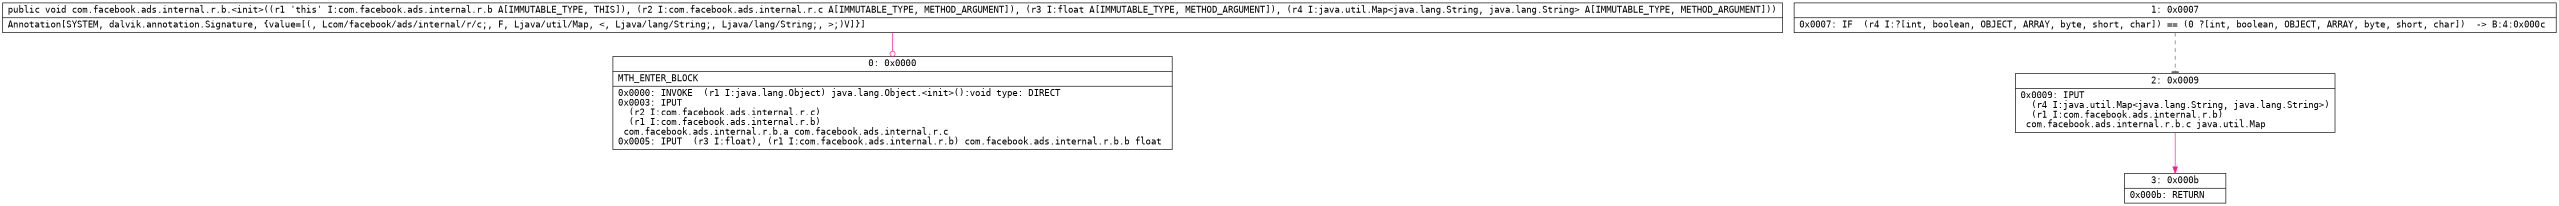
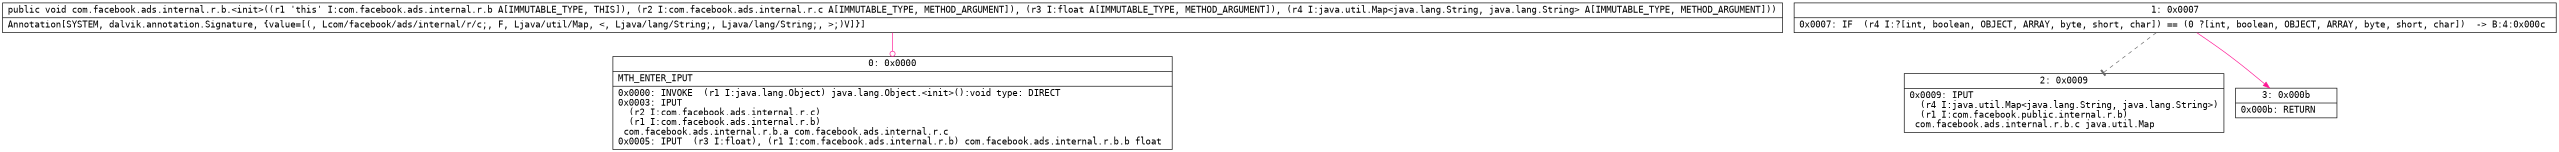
node "0: 0x0000": text "MTH_ENTER_BLOCK" -> "MTH_ENTER_IPUT"
node "2: 0x0009": text "(r1 I:com.facebook.ads.internal.r.b)" -> "(r1 I:com.facebook.public.internal.r.b)"
edge "2: 0x0009" -> "3: 0x000b": now "1: 0x0007" -> "3: 0x000b"
